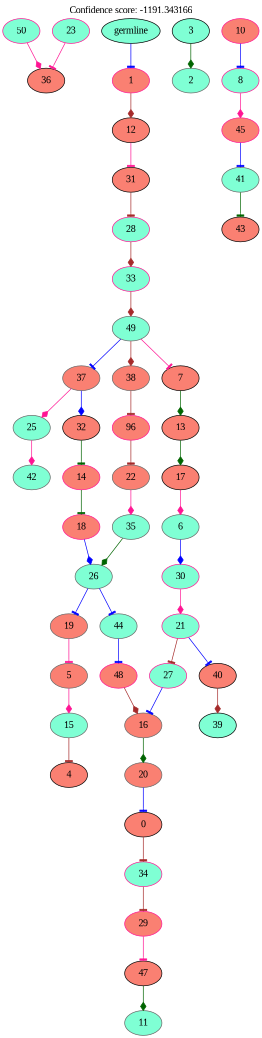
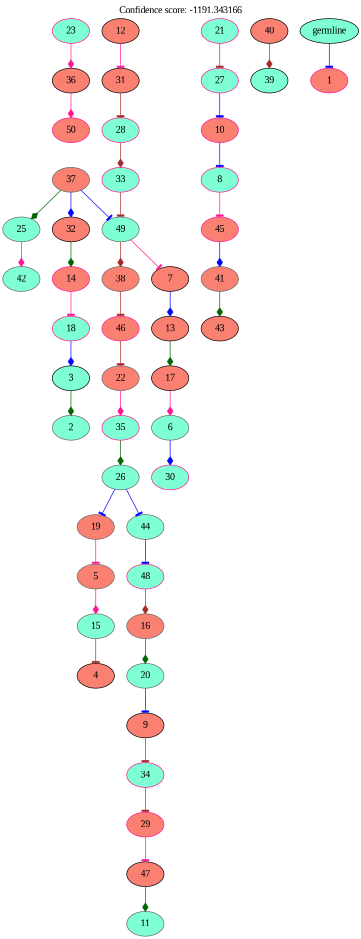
node "50": fillcolor aquamarine -> salmon
edge "50" -> "36": reversed
edge "23" -> "36": arrowhead tee -> diamond
edge "1" -> "12": removed
edge "8" -> "45": arrowhead diamond -> tee
edge "45" -> "41": arrowhead tee -> diamond
node "41": fillcolor aquamarine -> salmon
edge "41" -> "43": arrowhead tee -> diamond
edge "33" -> "49": arrowhead diamond -> tee
edge "49" -> "37": reversed
edge "7" -> "13": color darkgreen -> blue
edge "37" -> "25": color deeppink -> darkgreen
node "96": label "96" -> "46"
edge "32" -> "14": arrowhead tee -> diamond
edge "14" -> "18": color darkgreen -> deeppink
node "18": fillcolor salmon -> aquamarine
node "35": color gray40 -> deeppink
edge "18" -> "26": now "18" -> "3"
edge "30" -> "21": removed
edge "21" -> "40": removed
node "48": fillcolor salmon -> aquamarine
edge "27" -> "16": now "27" -> "10"
node "20": fillcolor salmon -> aquamarine
node "0": label "0" -> "9"
